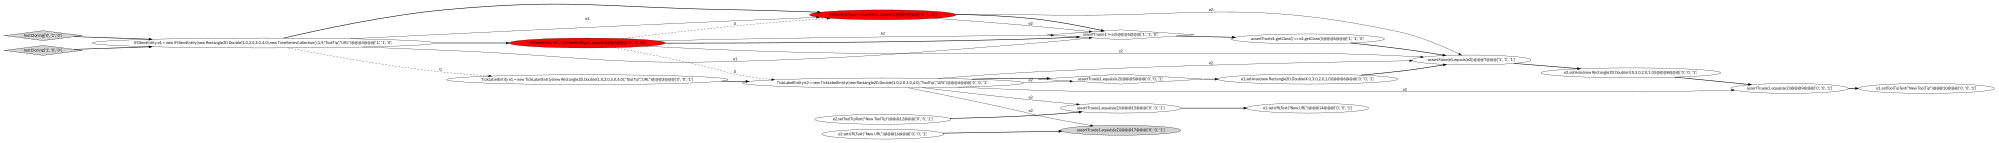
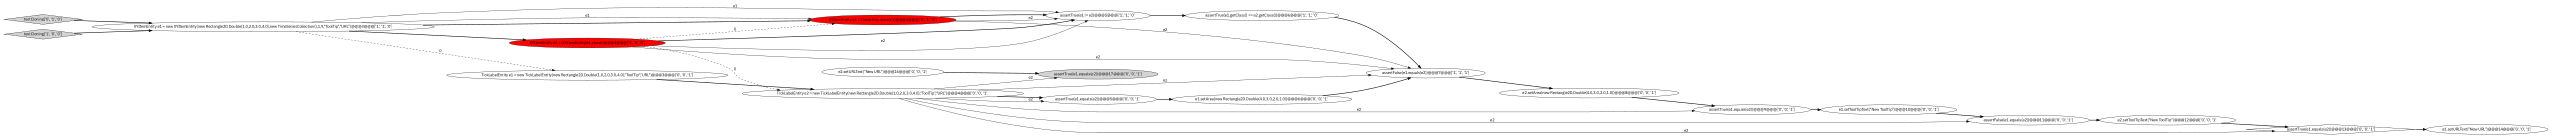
node "assertTrue(e1 != e2)@@@5@@@['1', '1', '0']": shape diamond -> ellipse
node "assertTrue(e1.equals(e2))@@@5@@@['0', '0', '1']": shape diamond -> ellipse
node "assertTrue(e1.equals(e2))@@@13@@@['0', '0', '1']": shape ellipse -> diamond
node "assertFalse(e1.equals(e2))@@@11@@@['0', '0', '1']": added
